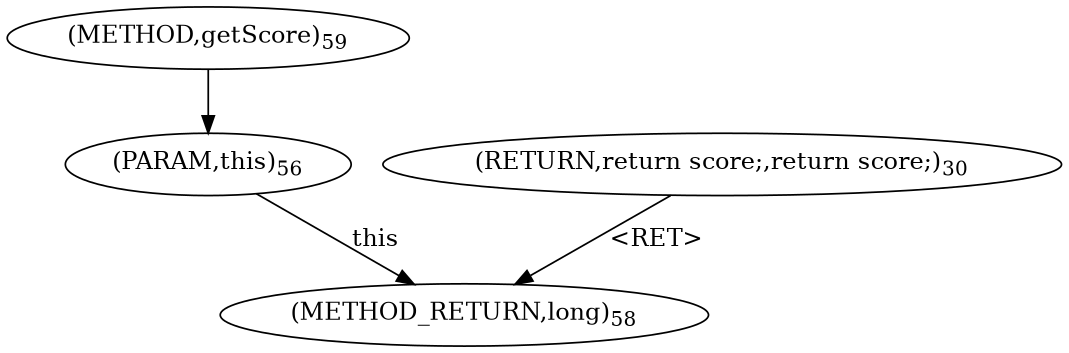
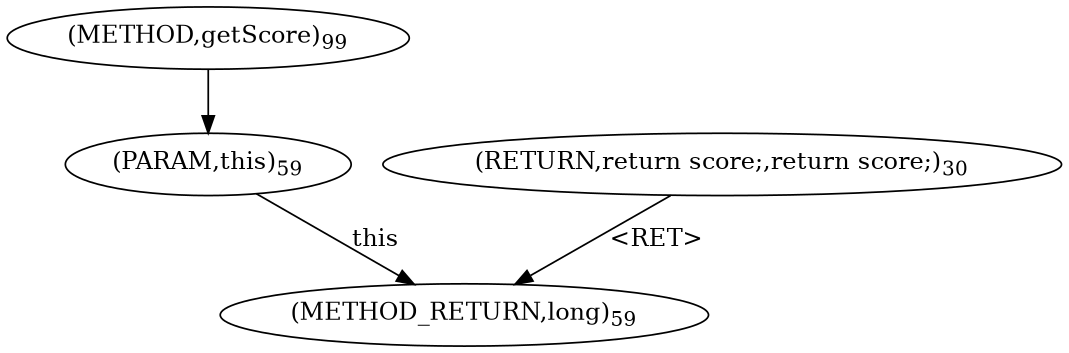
node "(METHOD,getScore)": text "59" -> "99"
node "(PARAM,this)": text "56" -> "59"
node "(METHOD_RETURN,long)": text "58" -> "59"
